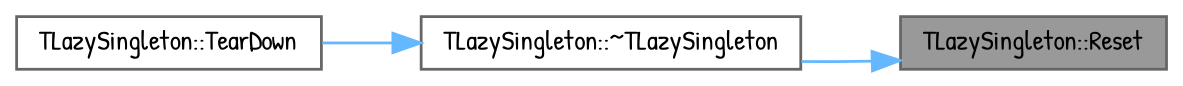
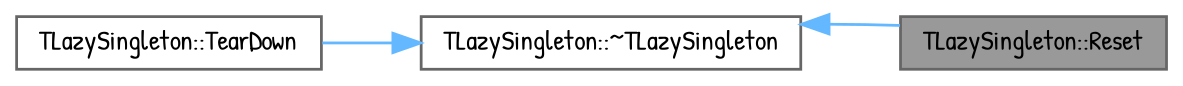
edge "TLazySingleton::~TLazySingleton" -> "TLazySingleton::Reset": reversed
